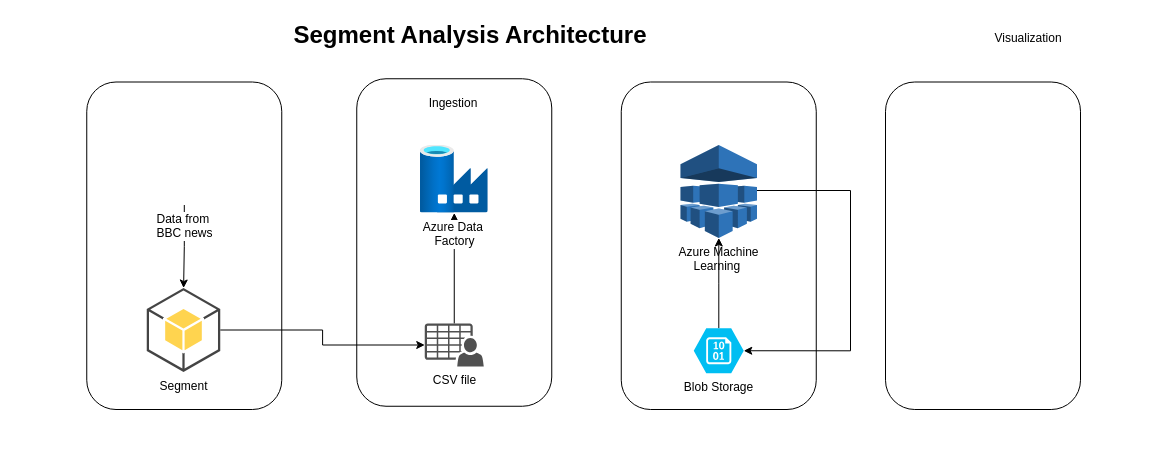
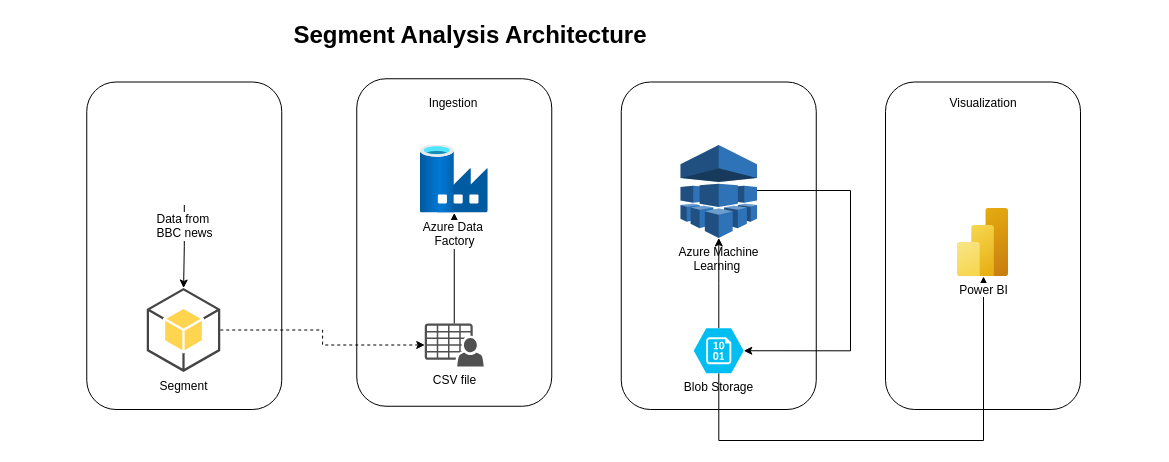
node "Visualization": moved (1028, 39) -> (983, 104)
node "Power BI": added
edge "Segment" -> "CSV file": style solid -> dashed
edge "Blob Storage" -> "Power BI": added
